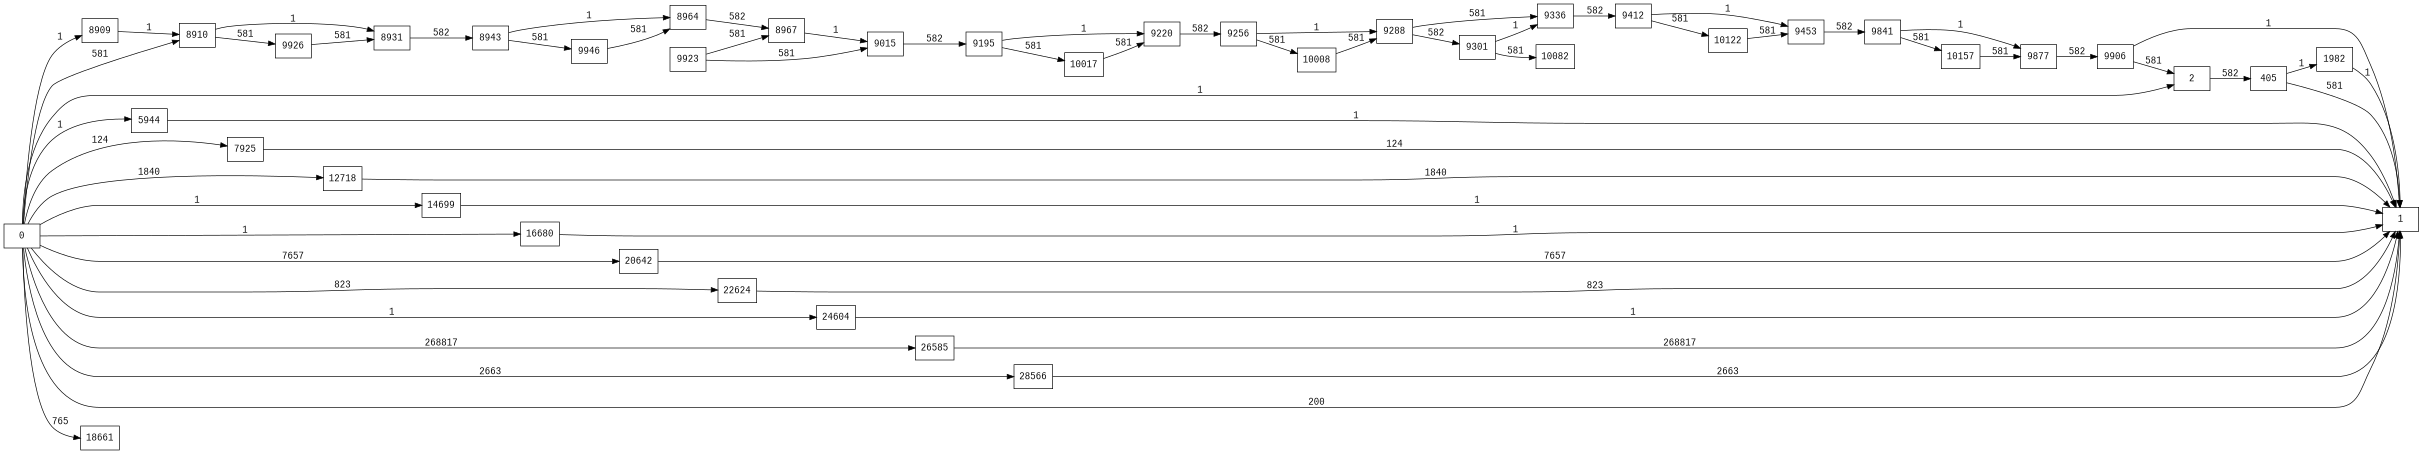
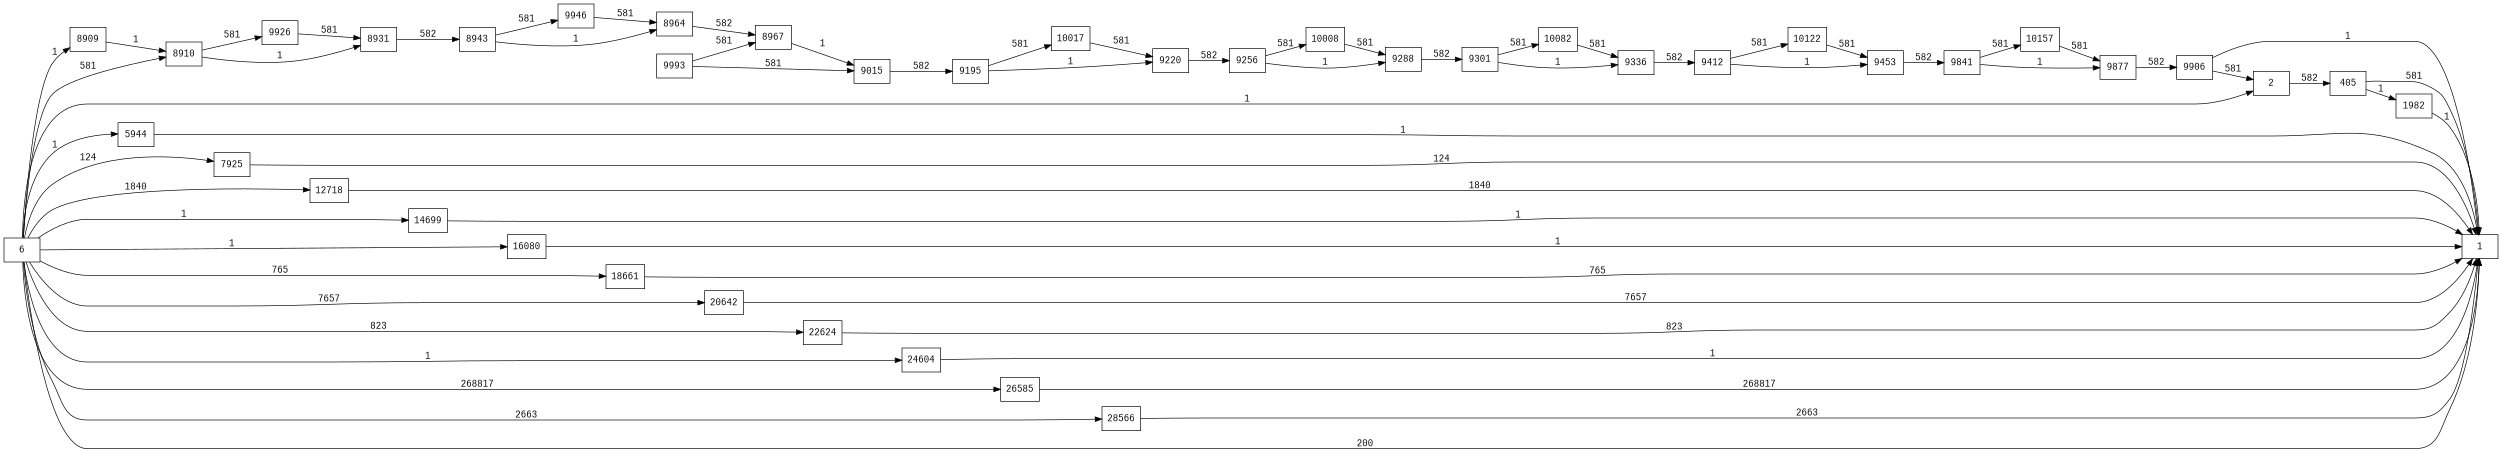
edge "9288" -> "9336": now "10082" -> "9336"
node "9923": label "9923" -> "9993"
node "16680": label "16680" -> "16080"
node "0": label "0" -> "6"
edge "18661" -> "1": added, label "765"
